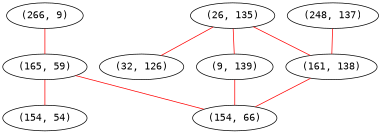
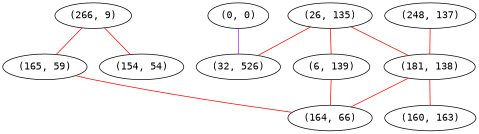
node "(0, 0)": added
node "(32, 126)": label "(32, 126)" -> "(32, 526)"
node "(9, 139)": label "(9, 139)" -> "(6, 139)"
node "(161, 138)": label "(161, 138)" -> "(181, 138)"
edge "(165, 59)" -- "(154, 54)": now "(266, 9)" -- "(154, 54)"
node "(154, 66)": label "(154, 66)" -> "(164, 66)"
node "(160, 163)": added
